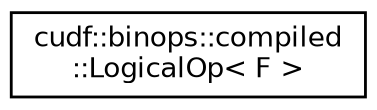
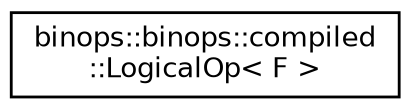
node "cudf::binops::compiled ::LogicalOp< F >": label "cudf::binops::compiled ::LogicalOp< F >" -> "binops::binops::compiled ::LogicalOp< F >"
